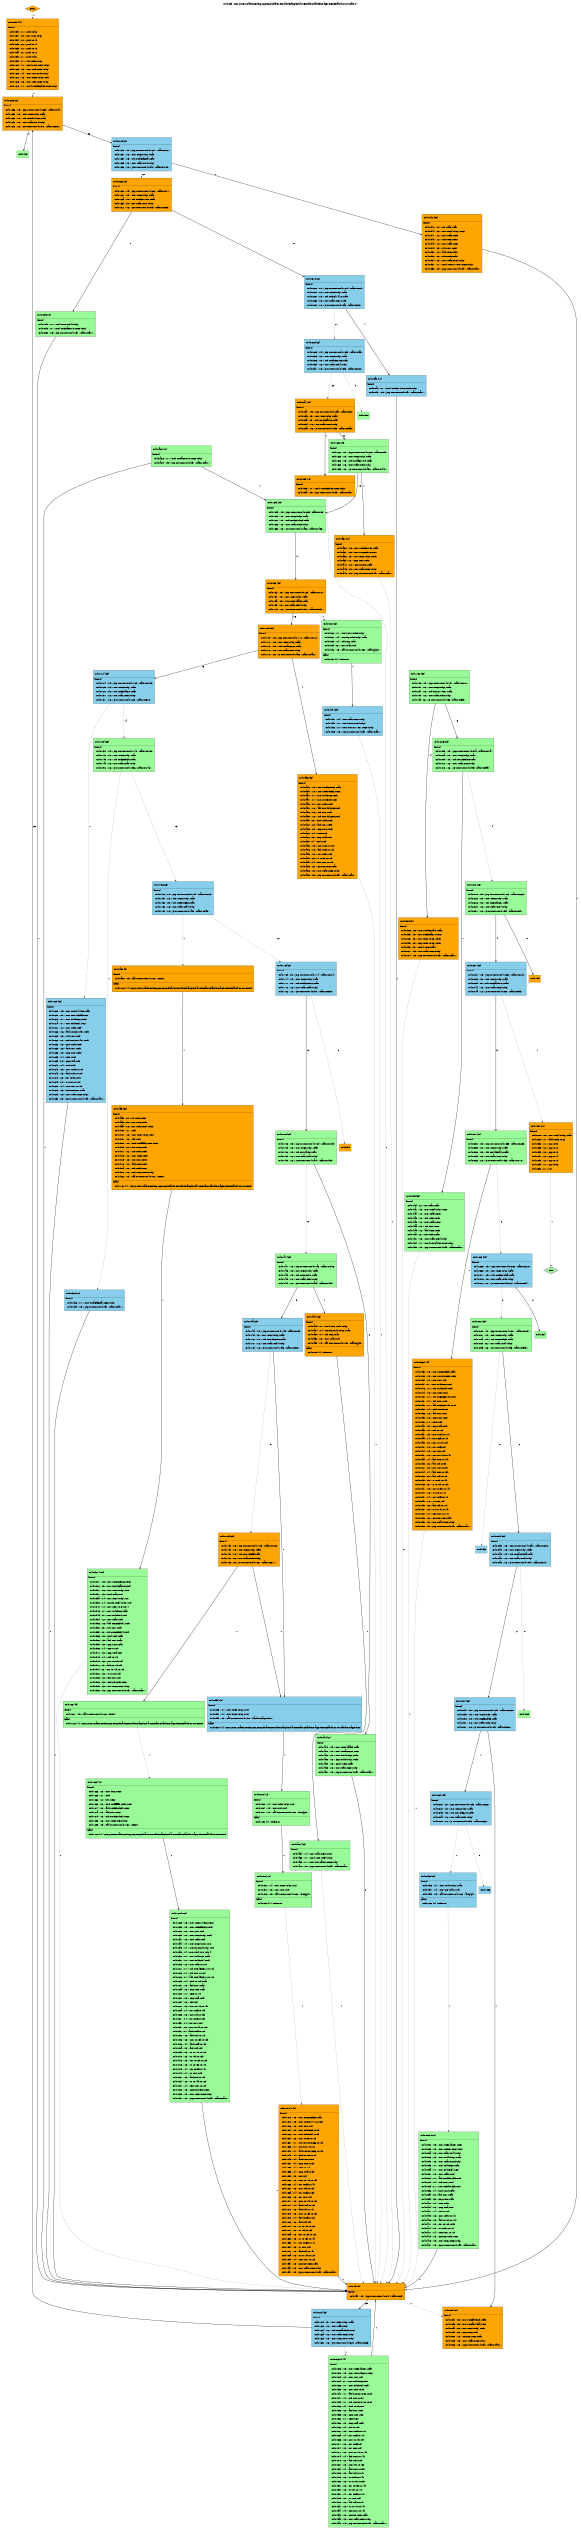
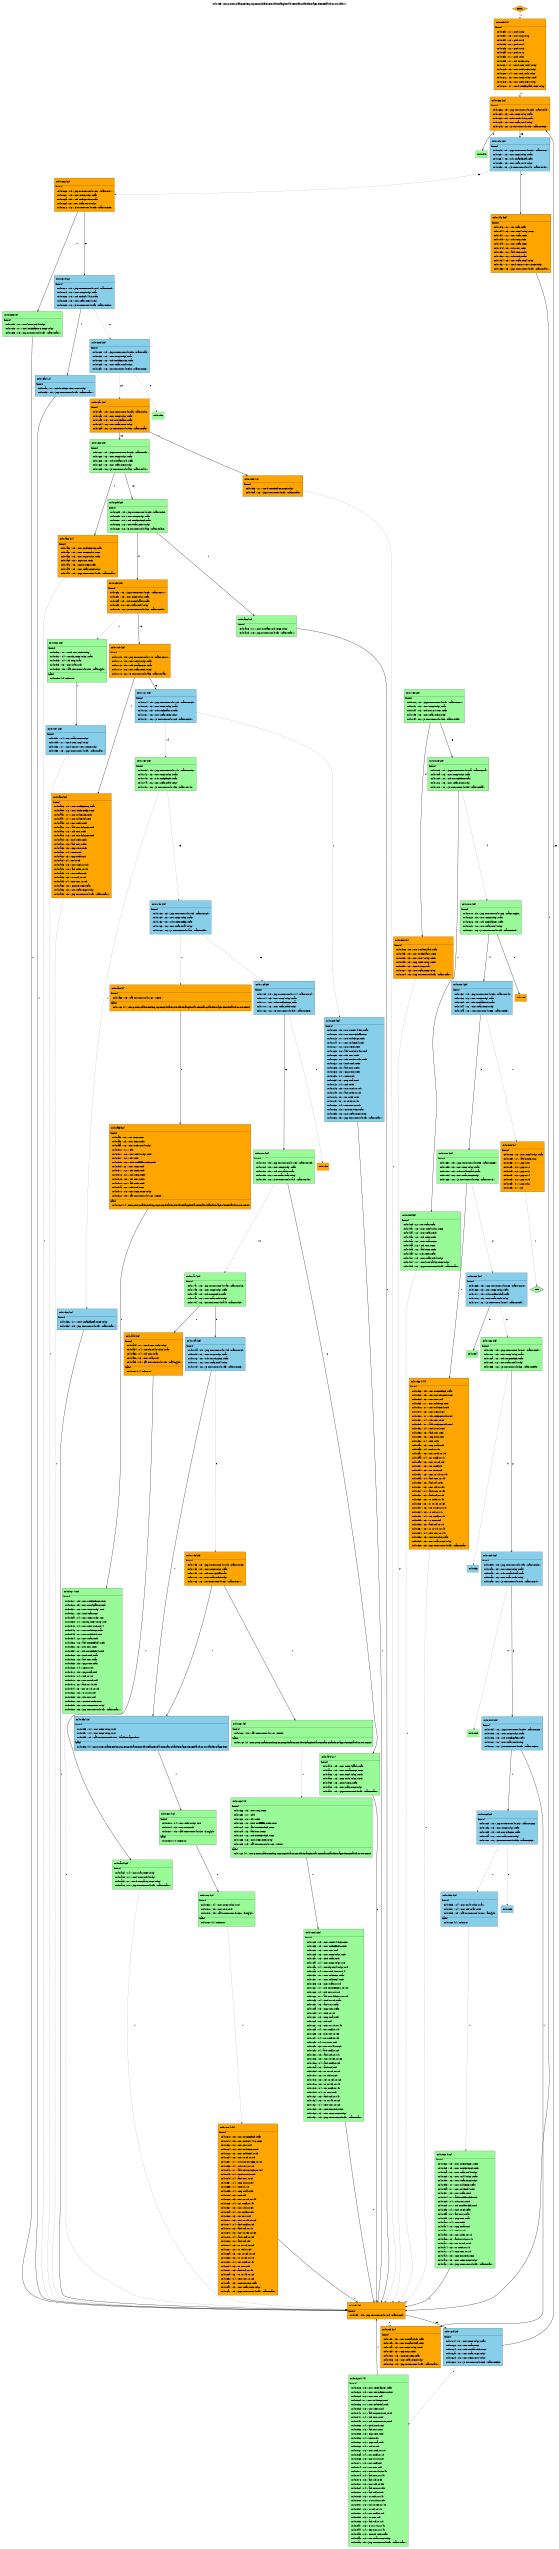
edge "0x401a26 [12]" -> "0x4016d9 [25]": reversed
